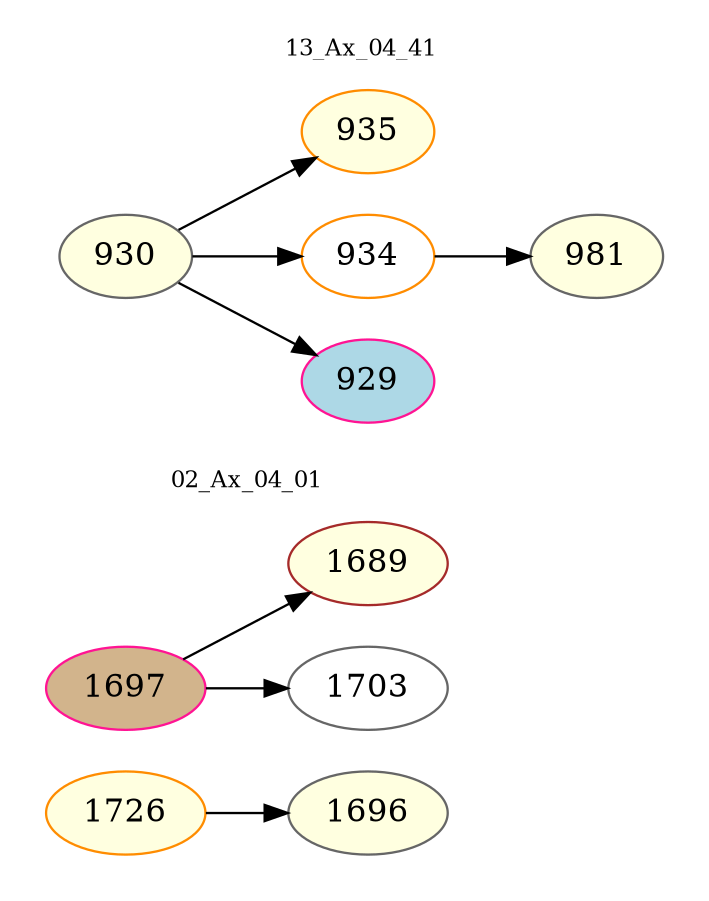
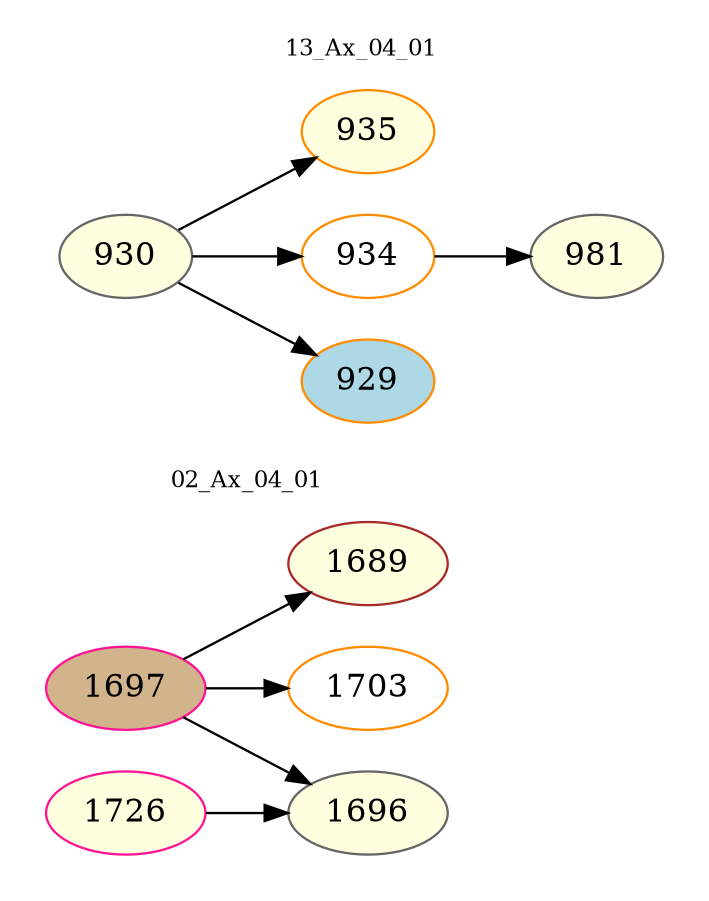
cluster "13_Ax_04_41": label "13_Ax_04_41" -> "13_Ax_04_01"
node "929": color deeppink -> darkorange
node "1703": color gray40 -> darkorange
edge "1697" -> "1696": added
node "1726": color darkorange -> deeppink
